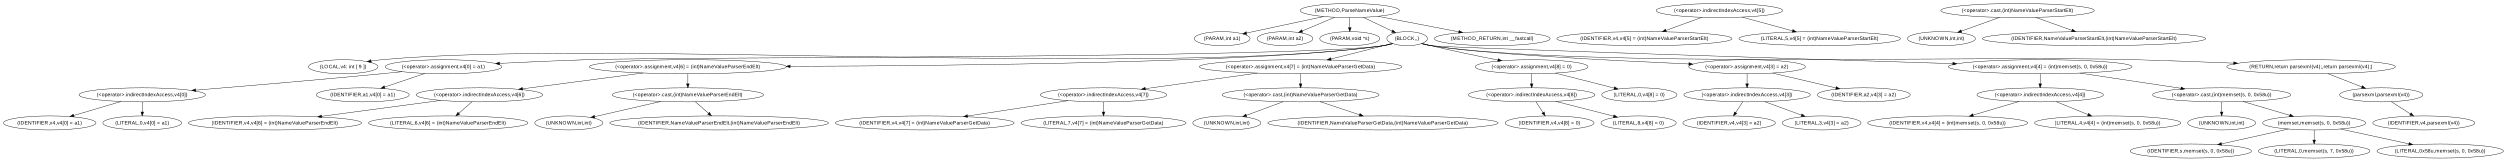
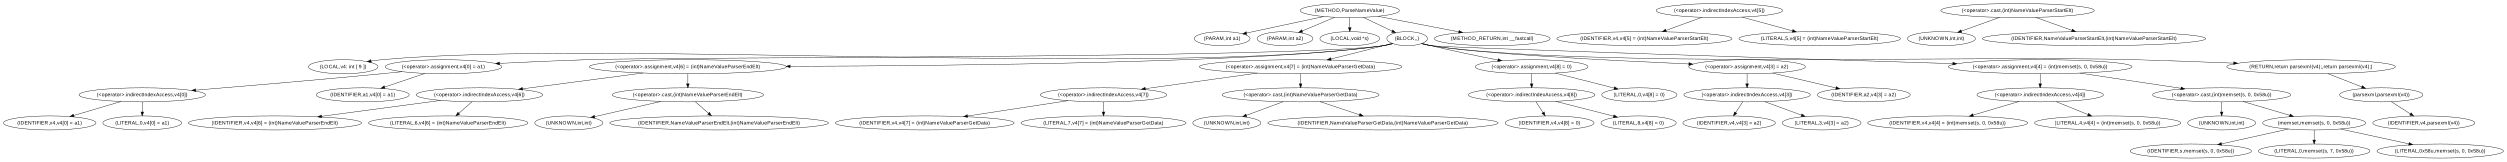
node "(PARAM,void *s)": label "(PARAM,void *s)" -> "(LOCAL,void *s)"
